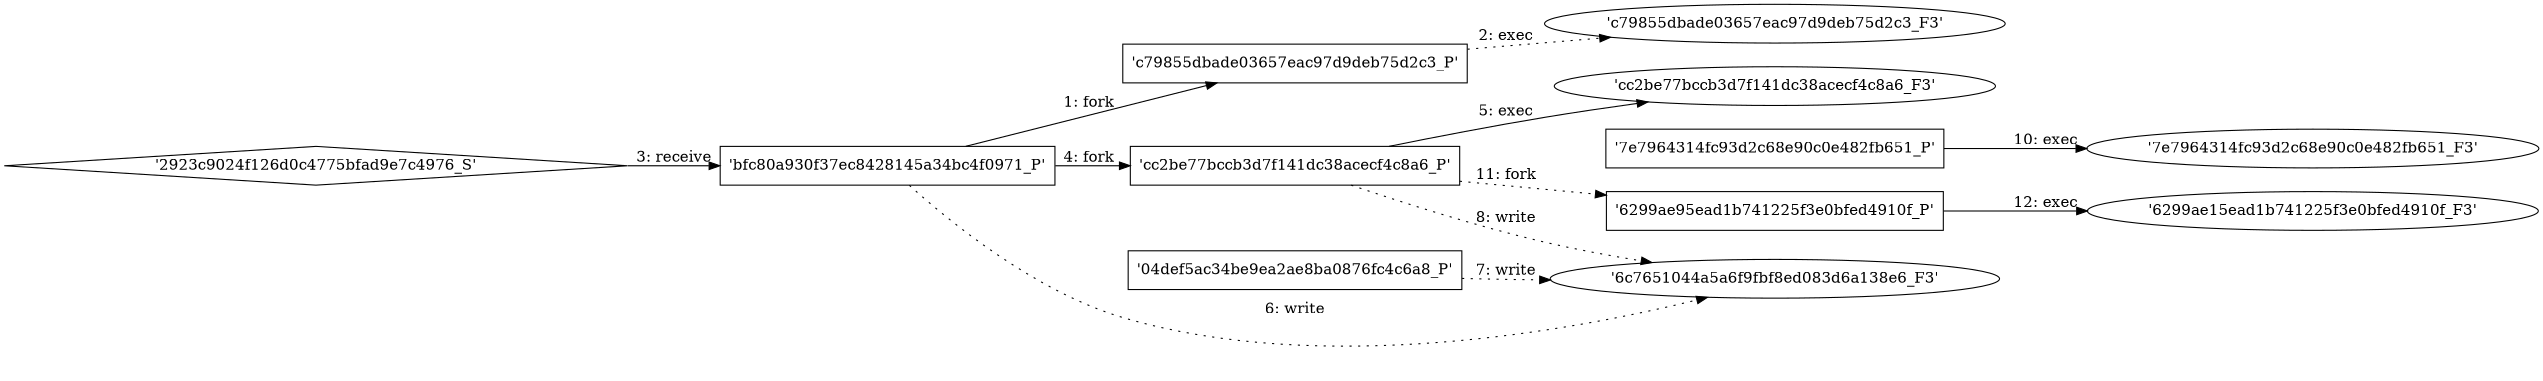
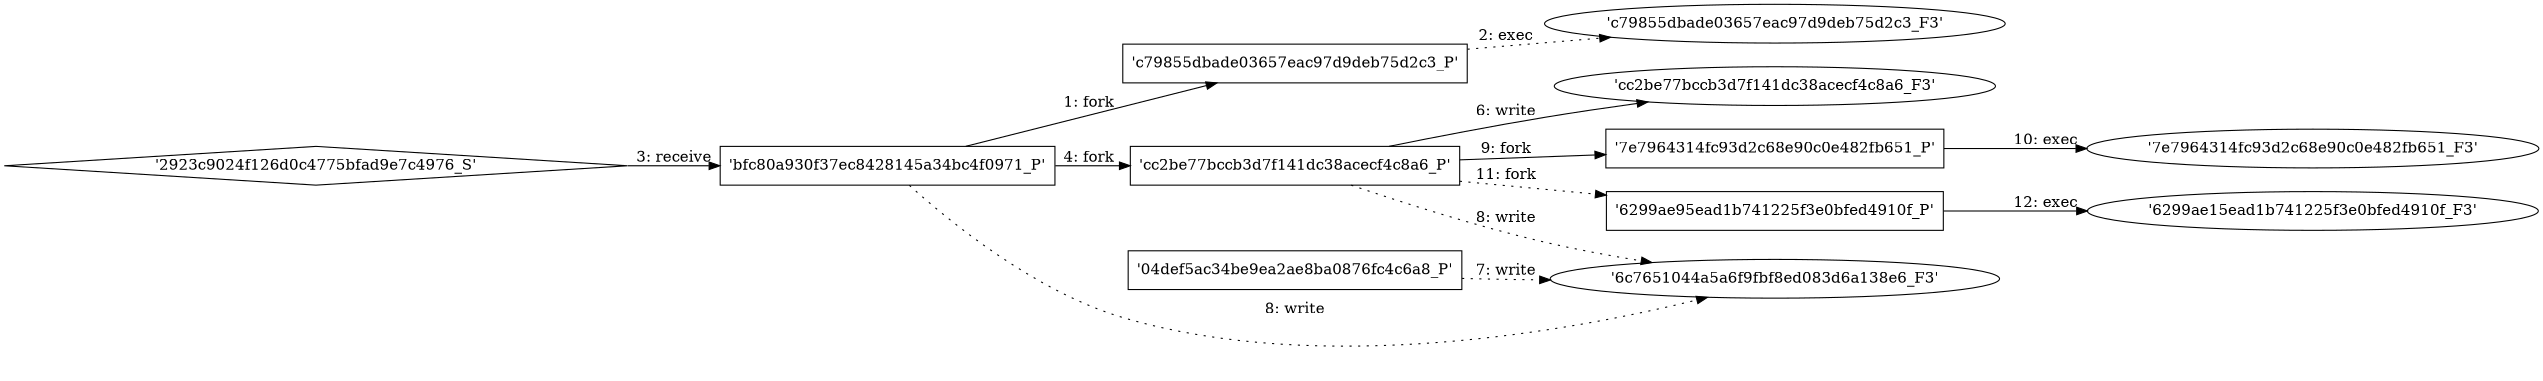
edge "'cc2be77bccb3d7f141dc38acecf4c8a6_P'" -> "'cc2be77bccb3d7f141dc38acecf4c8a6_F3'": label "5: exec" -> "6: write"
edge "'cc2be77bccb3d7f141dc38acecf4c8a6_P'" -> "'7e7964314fc93d2c68e90c0e482fb651_P'": added, label "9: fork"
edge "'bfc80a930f37ec8428145a34bc4f0971_P'" -> "'6c7651044a5a6f9fbf8ed083d6a138e6_F3'": label "6: write" -> "8: write"
